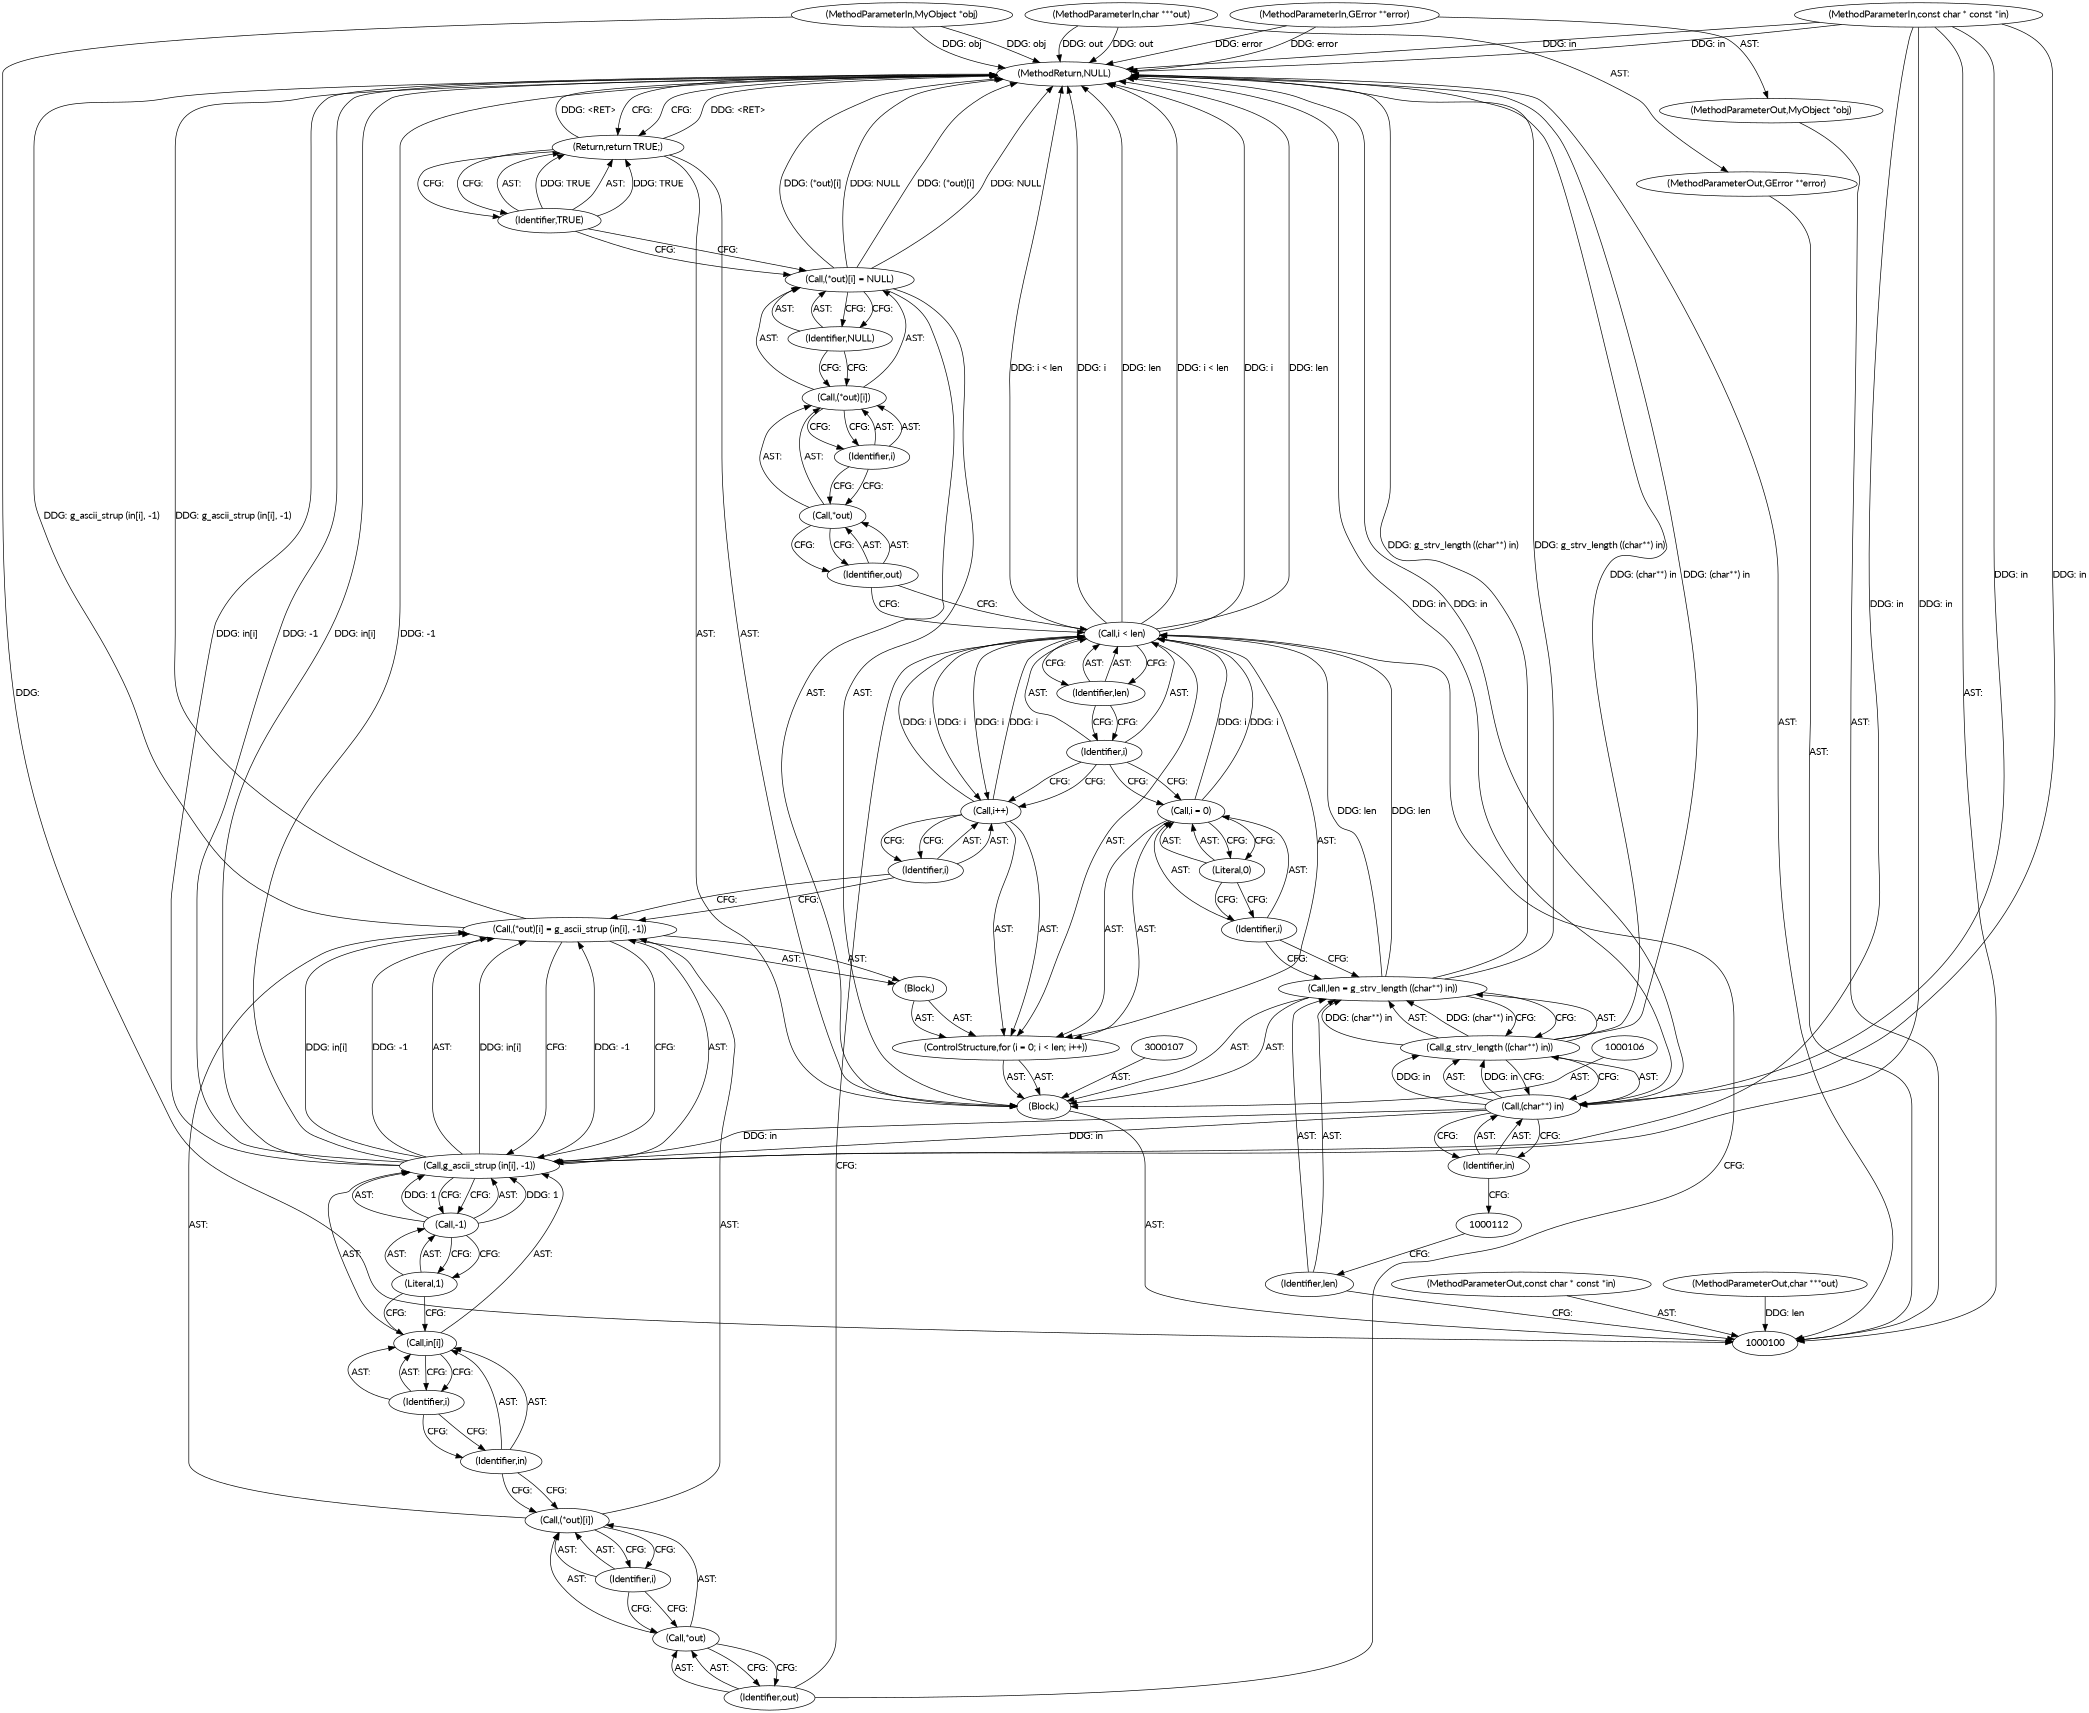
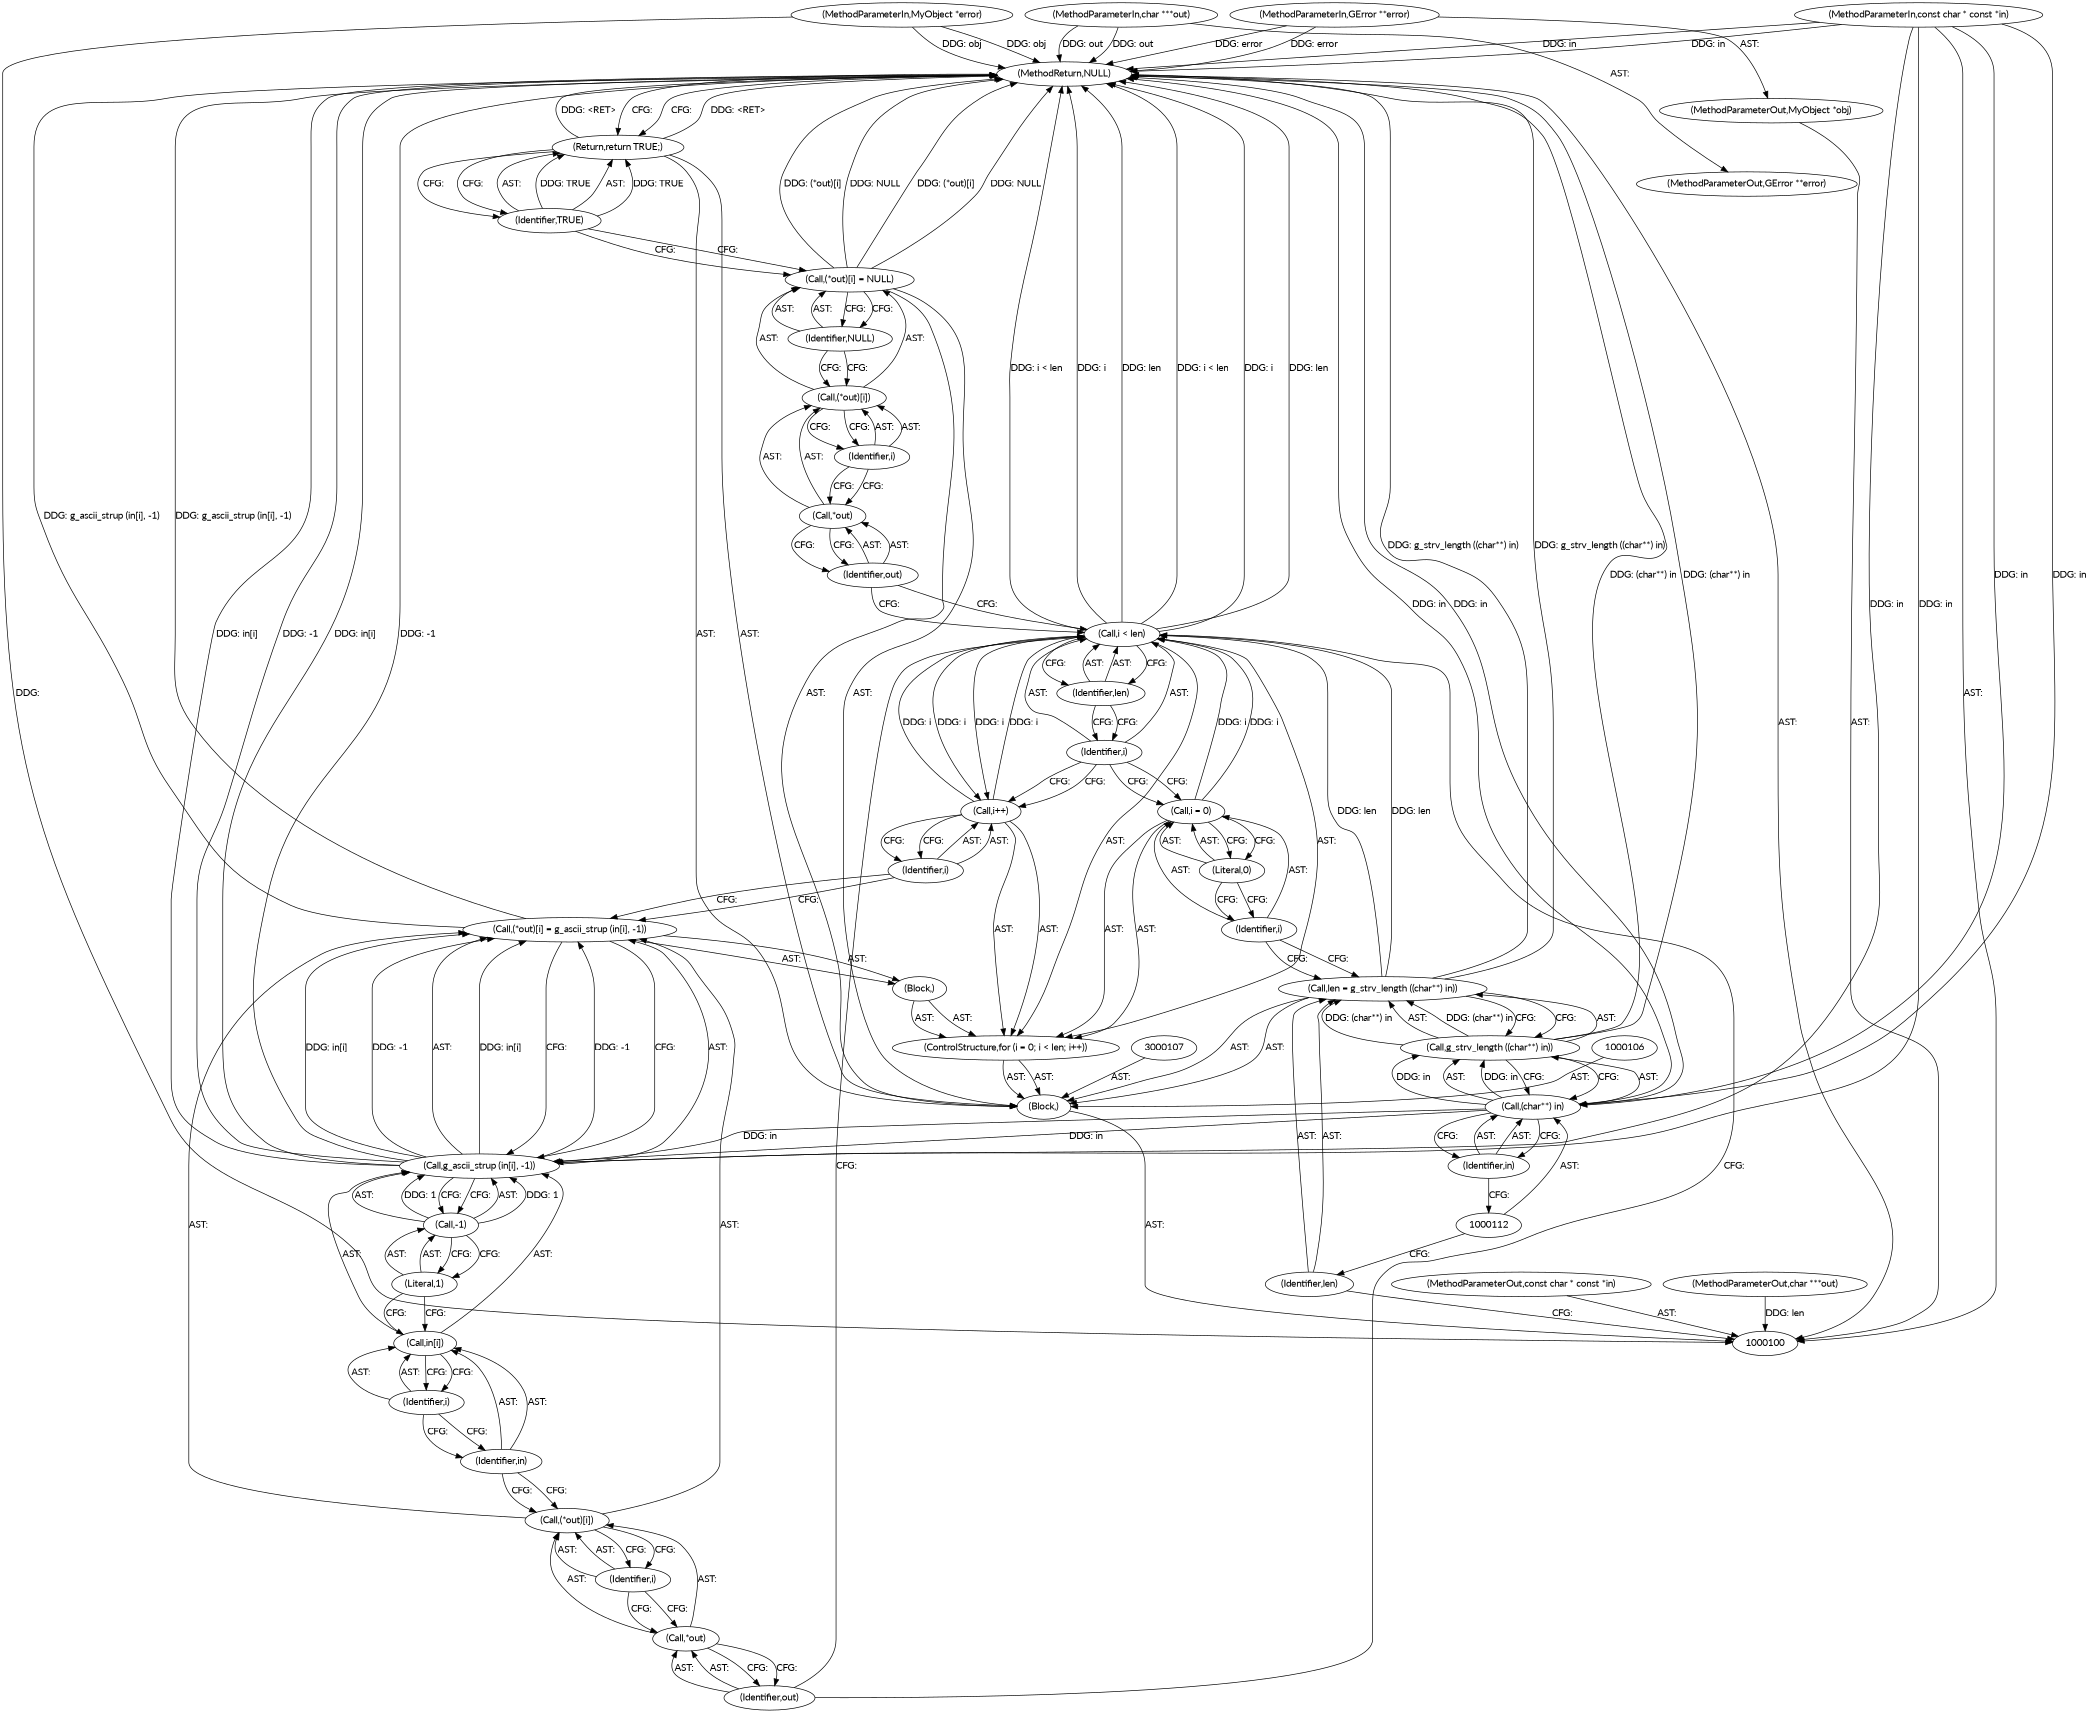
node "(MethodParameterIn,MyObject *obj)": label "(MethodParameterIn,MyObject *obj)" -> "(MethodParameterIn,MyObject *error)"
edge "(MethodParameterOut,GError **error)" -> "1000100": removed, label "AST:"
edge "1000112" -> "(Call,(char**) in)": added, label "AST:"
